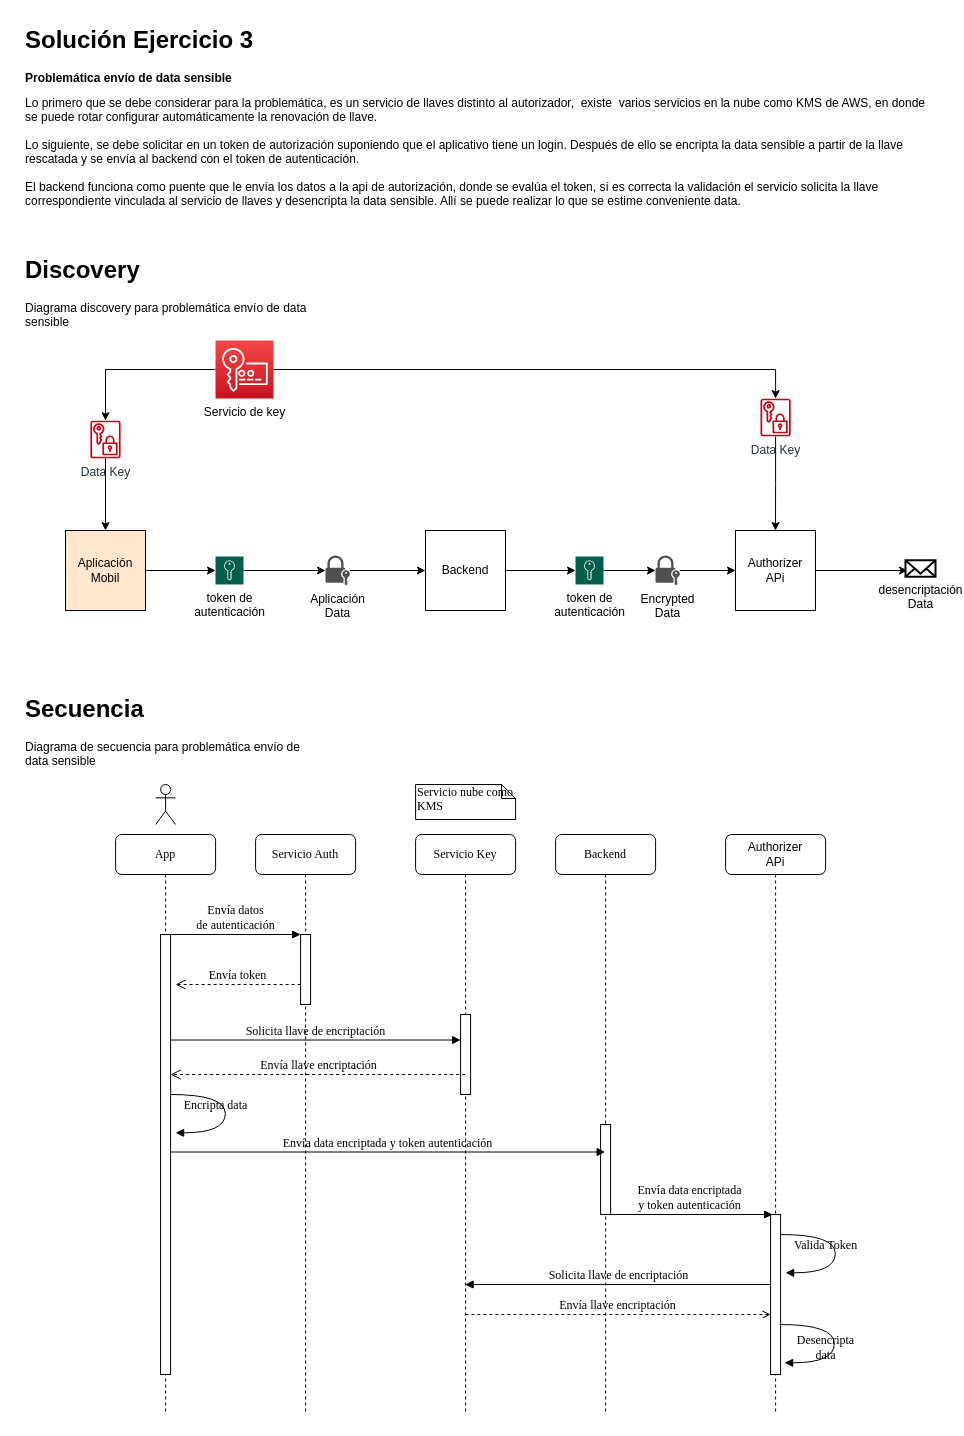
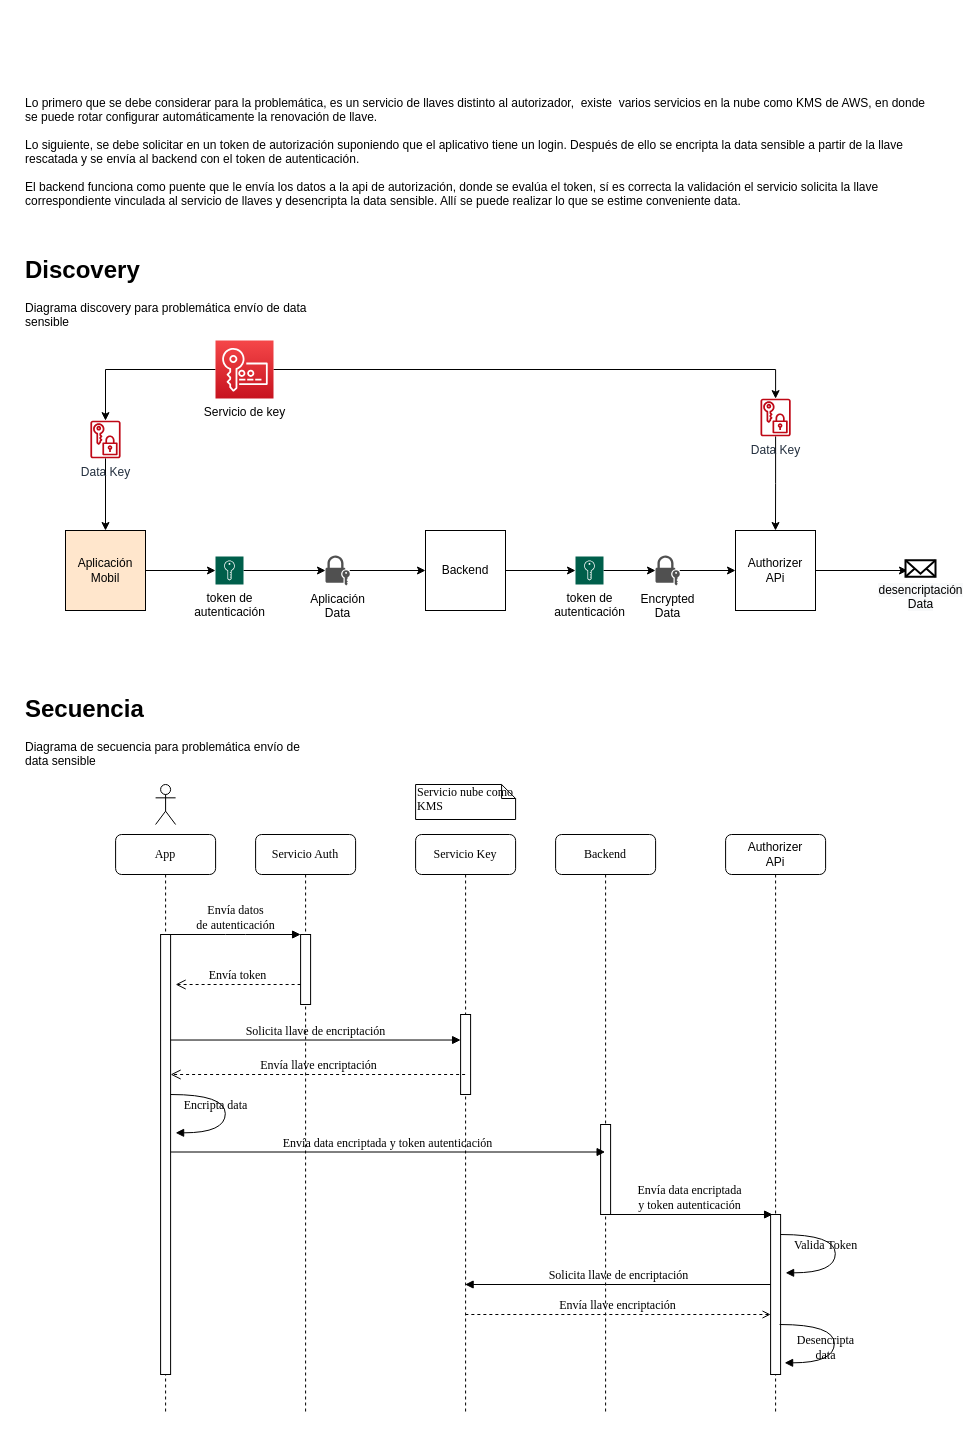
node "Solución Ejercicio 3Problemática envío de data sensible": removed
